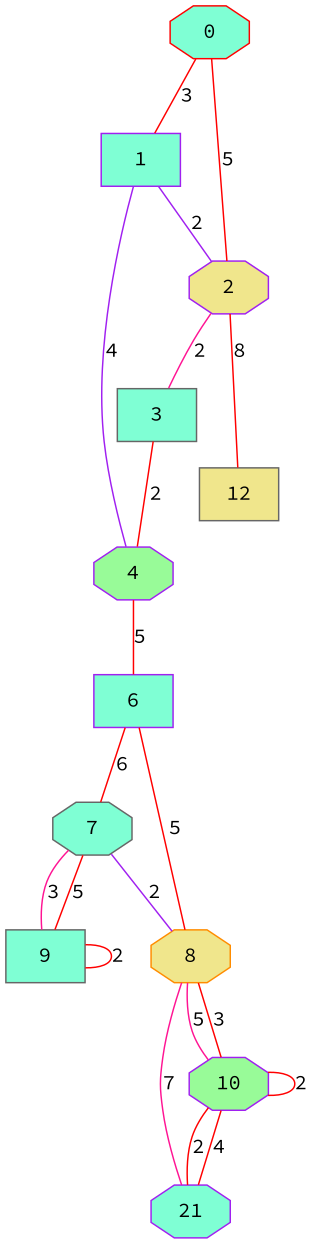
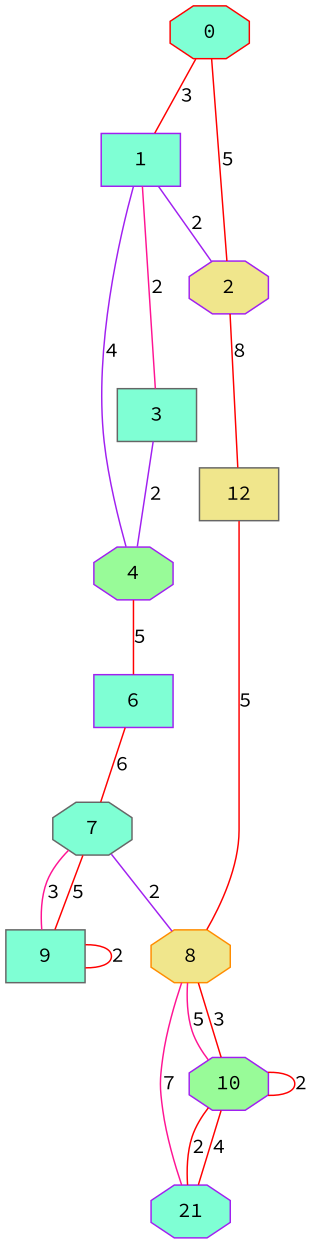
edge "2" -- "3": now "1" -- "3"
edge "3" -- "4": color red -> purple
edge "6" -- "8": now "12" -- "8"
